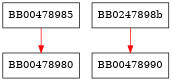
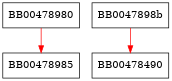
node "BB0247898b": label "BB0247898b" -> "BB0047898b"
edge "BB00478985" -> "BB00478980": reversed
node "BB00478990": label "BB00478990" -> "BB00478490"
